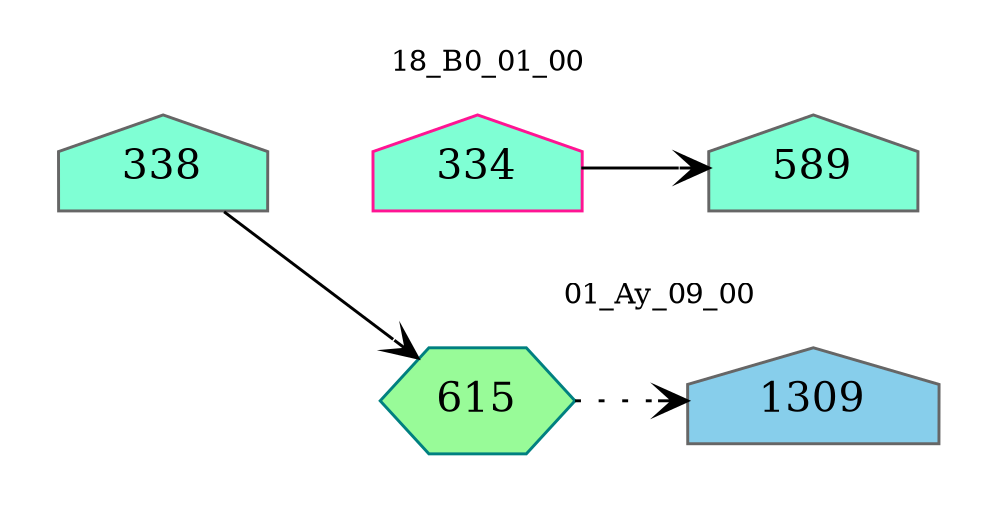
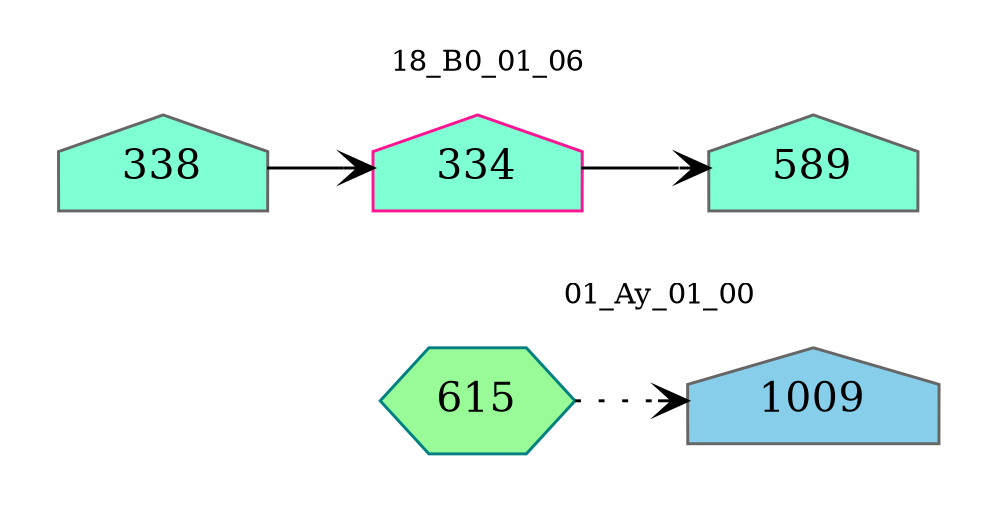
cluster "18_B0_01_00": label "18_B0_01_00" -> "18_B0_01_06"
edge "338" -> "615": now "338" -> "334"
cluster "01_Ay_09_00": label "01_Ay_09_00" -> "01_Ay_01_00"
node "1309": label "1309" -> "1009"
